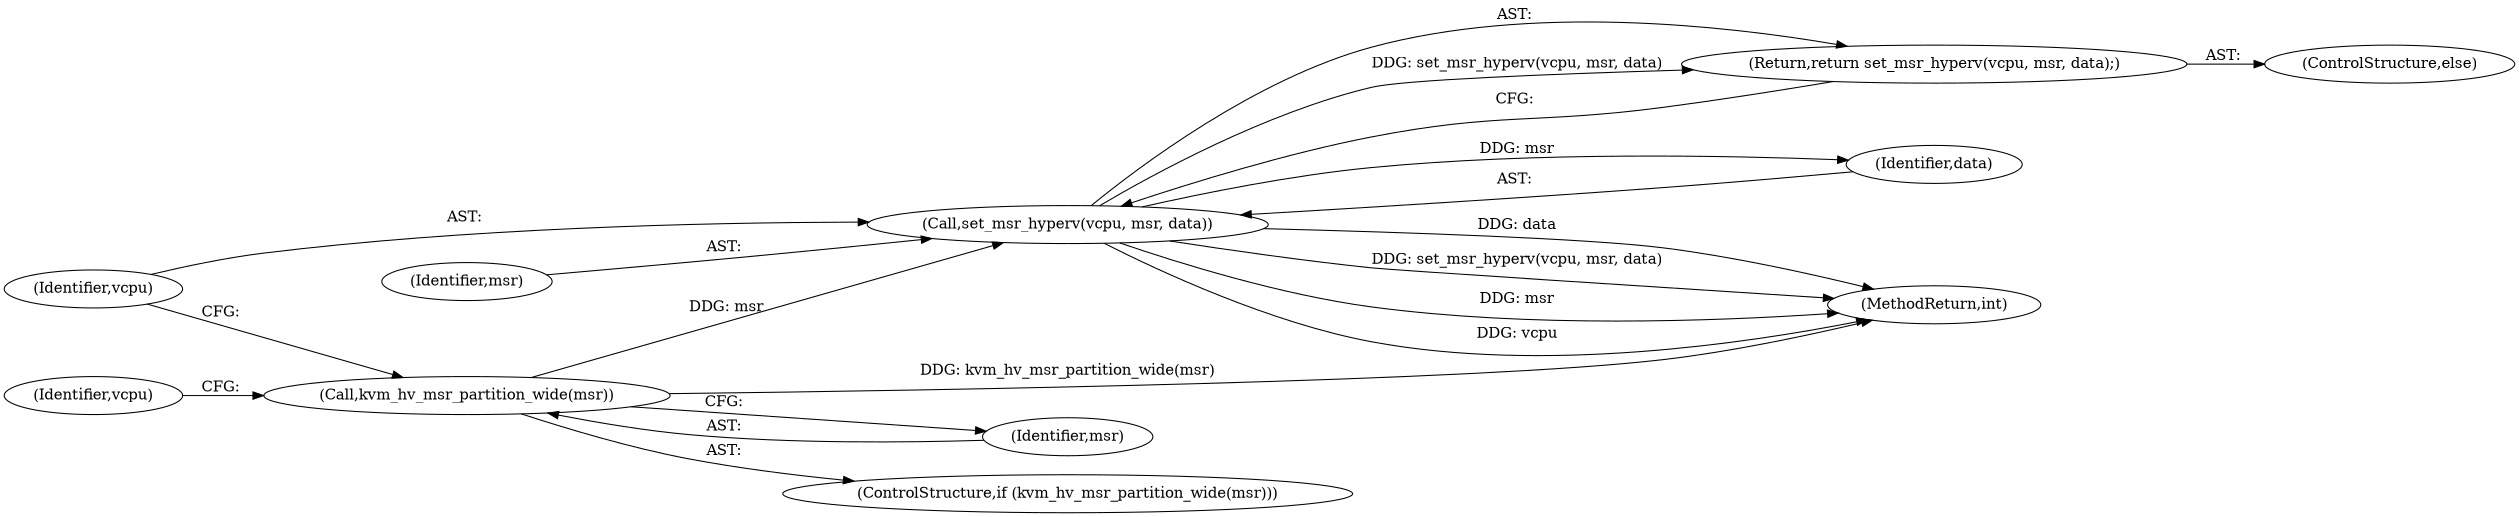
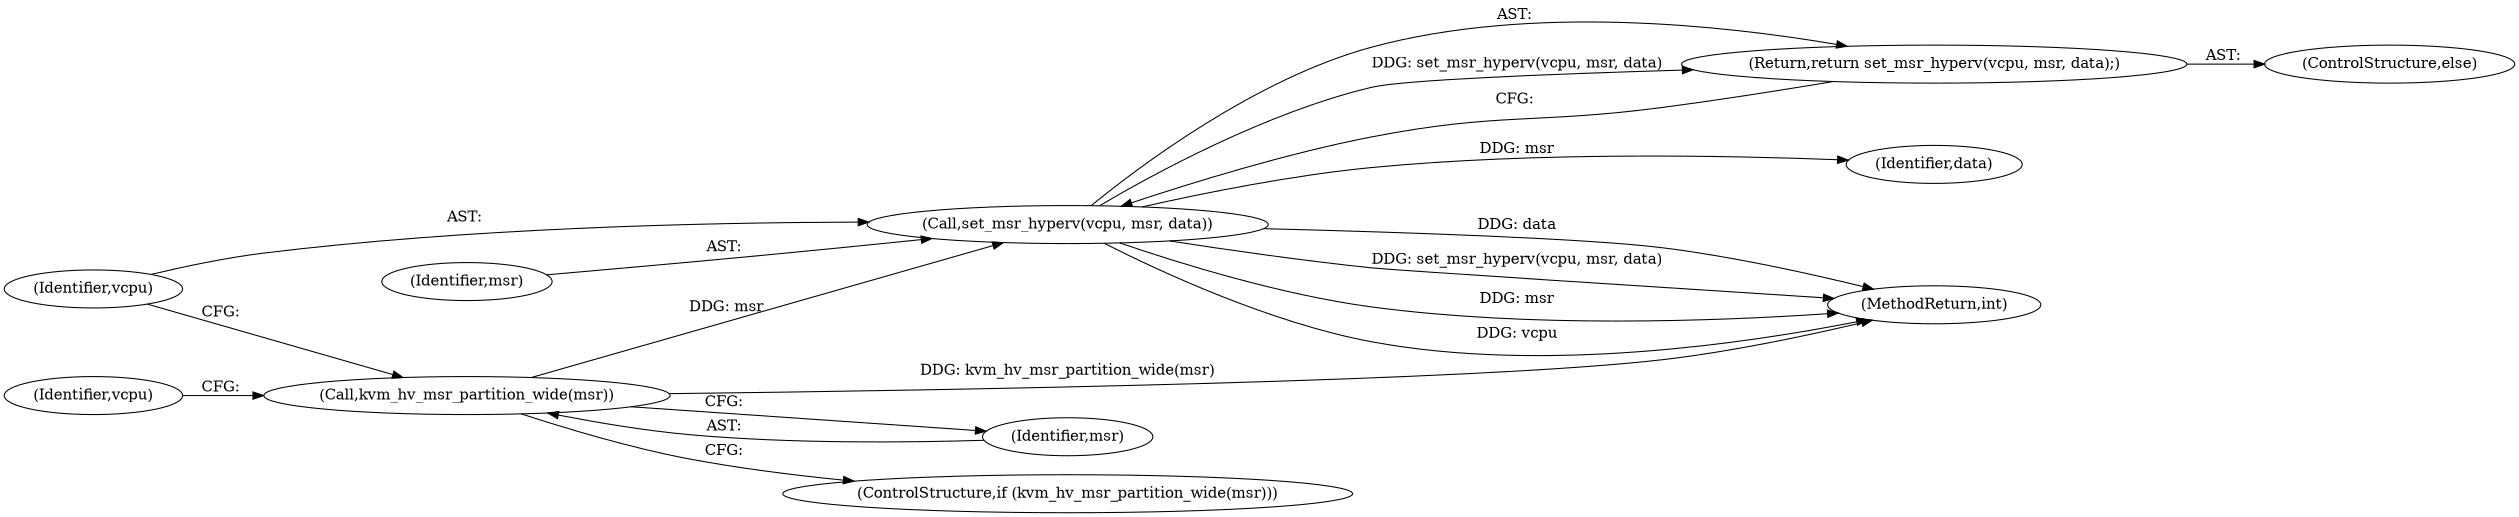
edge "(Identifier,data)" -> "(Call,set_msr_hyperv(vcpu, msr, data))": removed, label "AST:"
edge "(Call,kvm_hv_msr_partition_wide(msr))" -> "(ControlStructure,if (kvm_hv_msr_partition_wide(msr)))": label "AST: " -> "CFG: "
